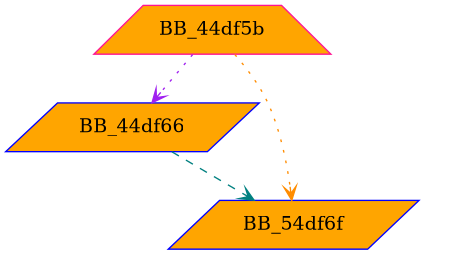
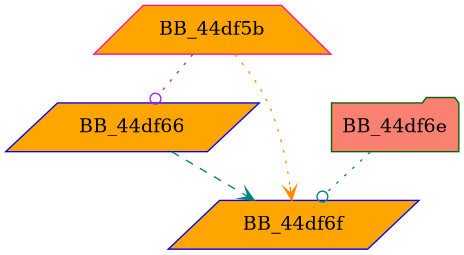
edge "BB_44df5b" -> "BB_44df66": arrowhead vee -> odot
node "BB_44df6e": added
node "BB_54df6f": label "BB_54df6f" -> "BB_44df6f"
